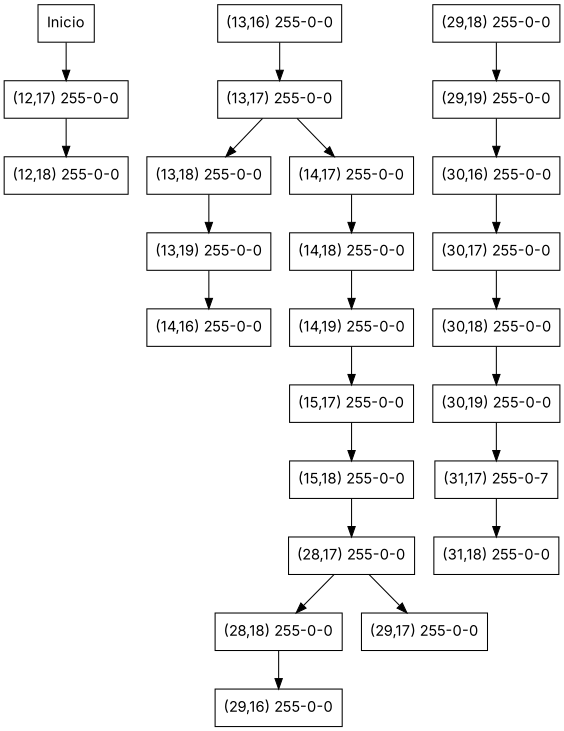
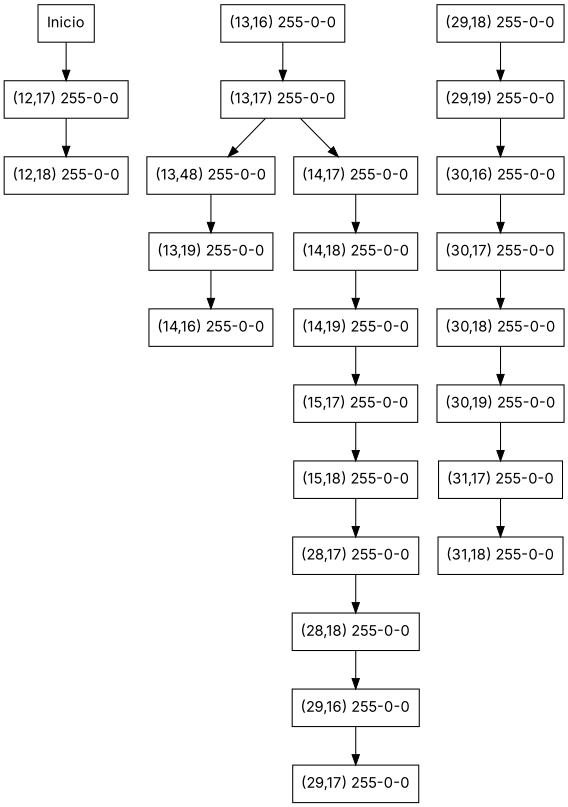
node "(13,18) 255-0-0": label "(13,18) 255-0-0" -> "(13,48) 255-0-0"
node "(31,17) 255-0-7": label "(31,17) 255-0-7" -> "(31,17) 255-0-0"
edge "(28,17) 255-0-0" -> "(29,17) 255-0-0": now "(29,16) 255-0-0" -> "(29,17) 255-0-0"
